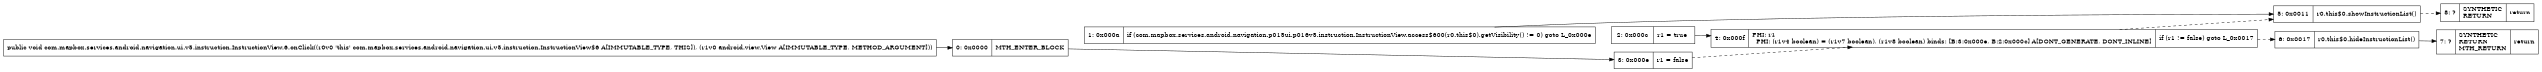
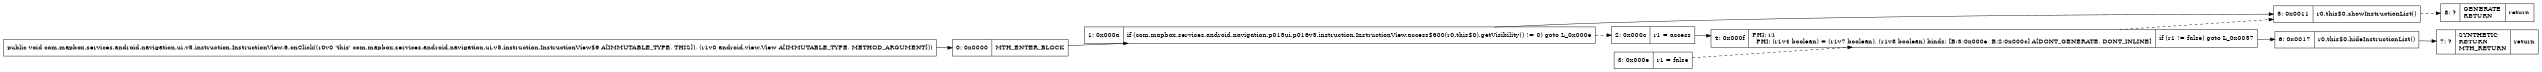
node "8: ?": text "SYNTHETIC" -> "GENERATE"
edge "1: 0x000a" -> "2: 0x000c": added
node "2: 0x000c": text "r1 = true" -> "r1 = access"
node "4: 0x000f": text "if (r1 != false) goto L_0x0017" -> "if (r1 != false) goto L_0x0057"
edge "4: 0x000f" -> "6: 0x0017": style dashed -> solid
edge "0: 0x0000" -> "3: 0x000e": now "0: 0x0000" -> "1: 0x000a"
